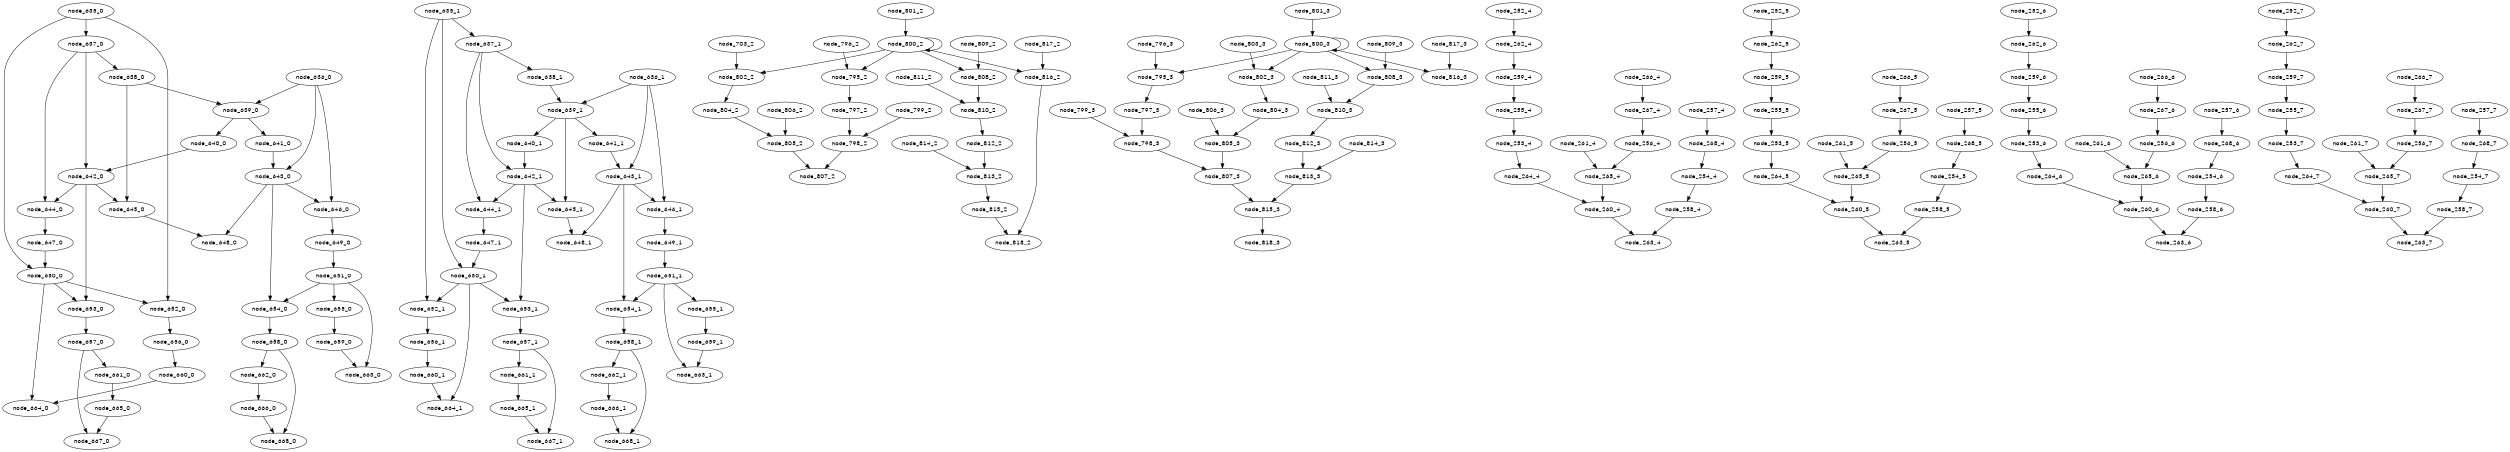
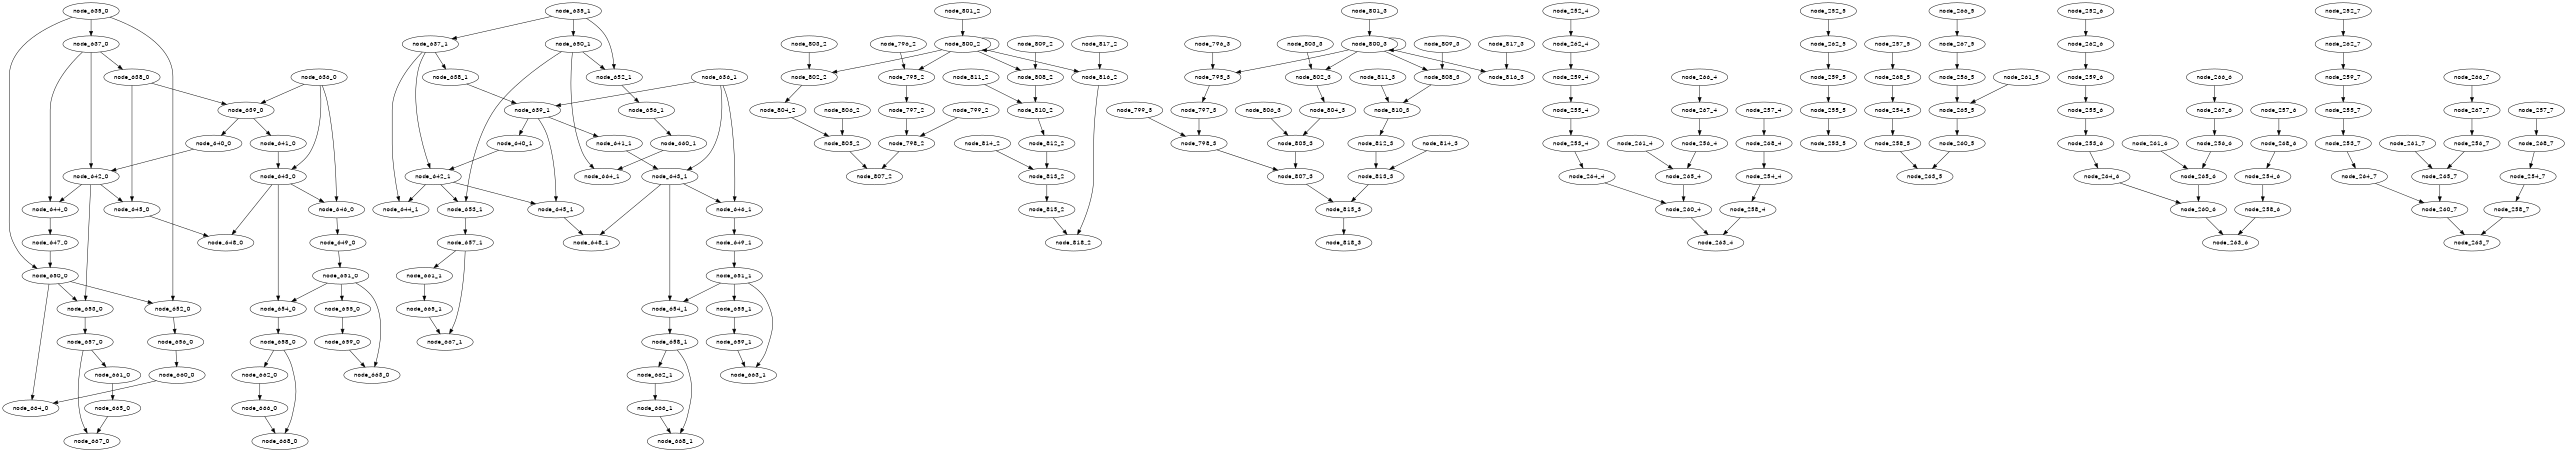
node "node_703_2": label "node_703_2" -> "node_803_2"
node "node_264_5": removed
node "node_647_1": removed
